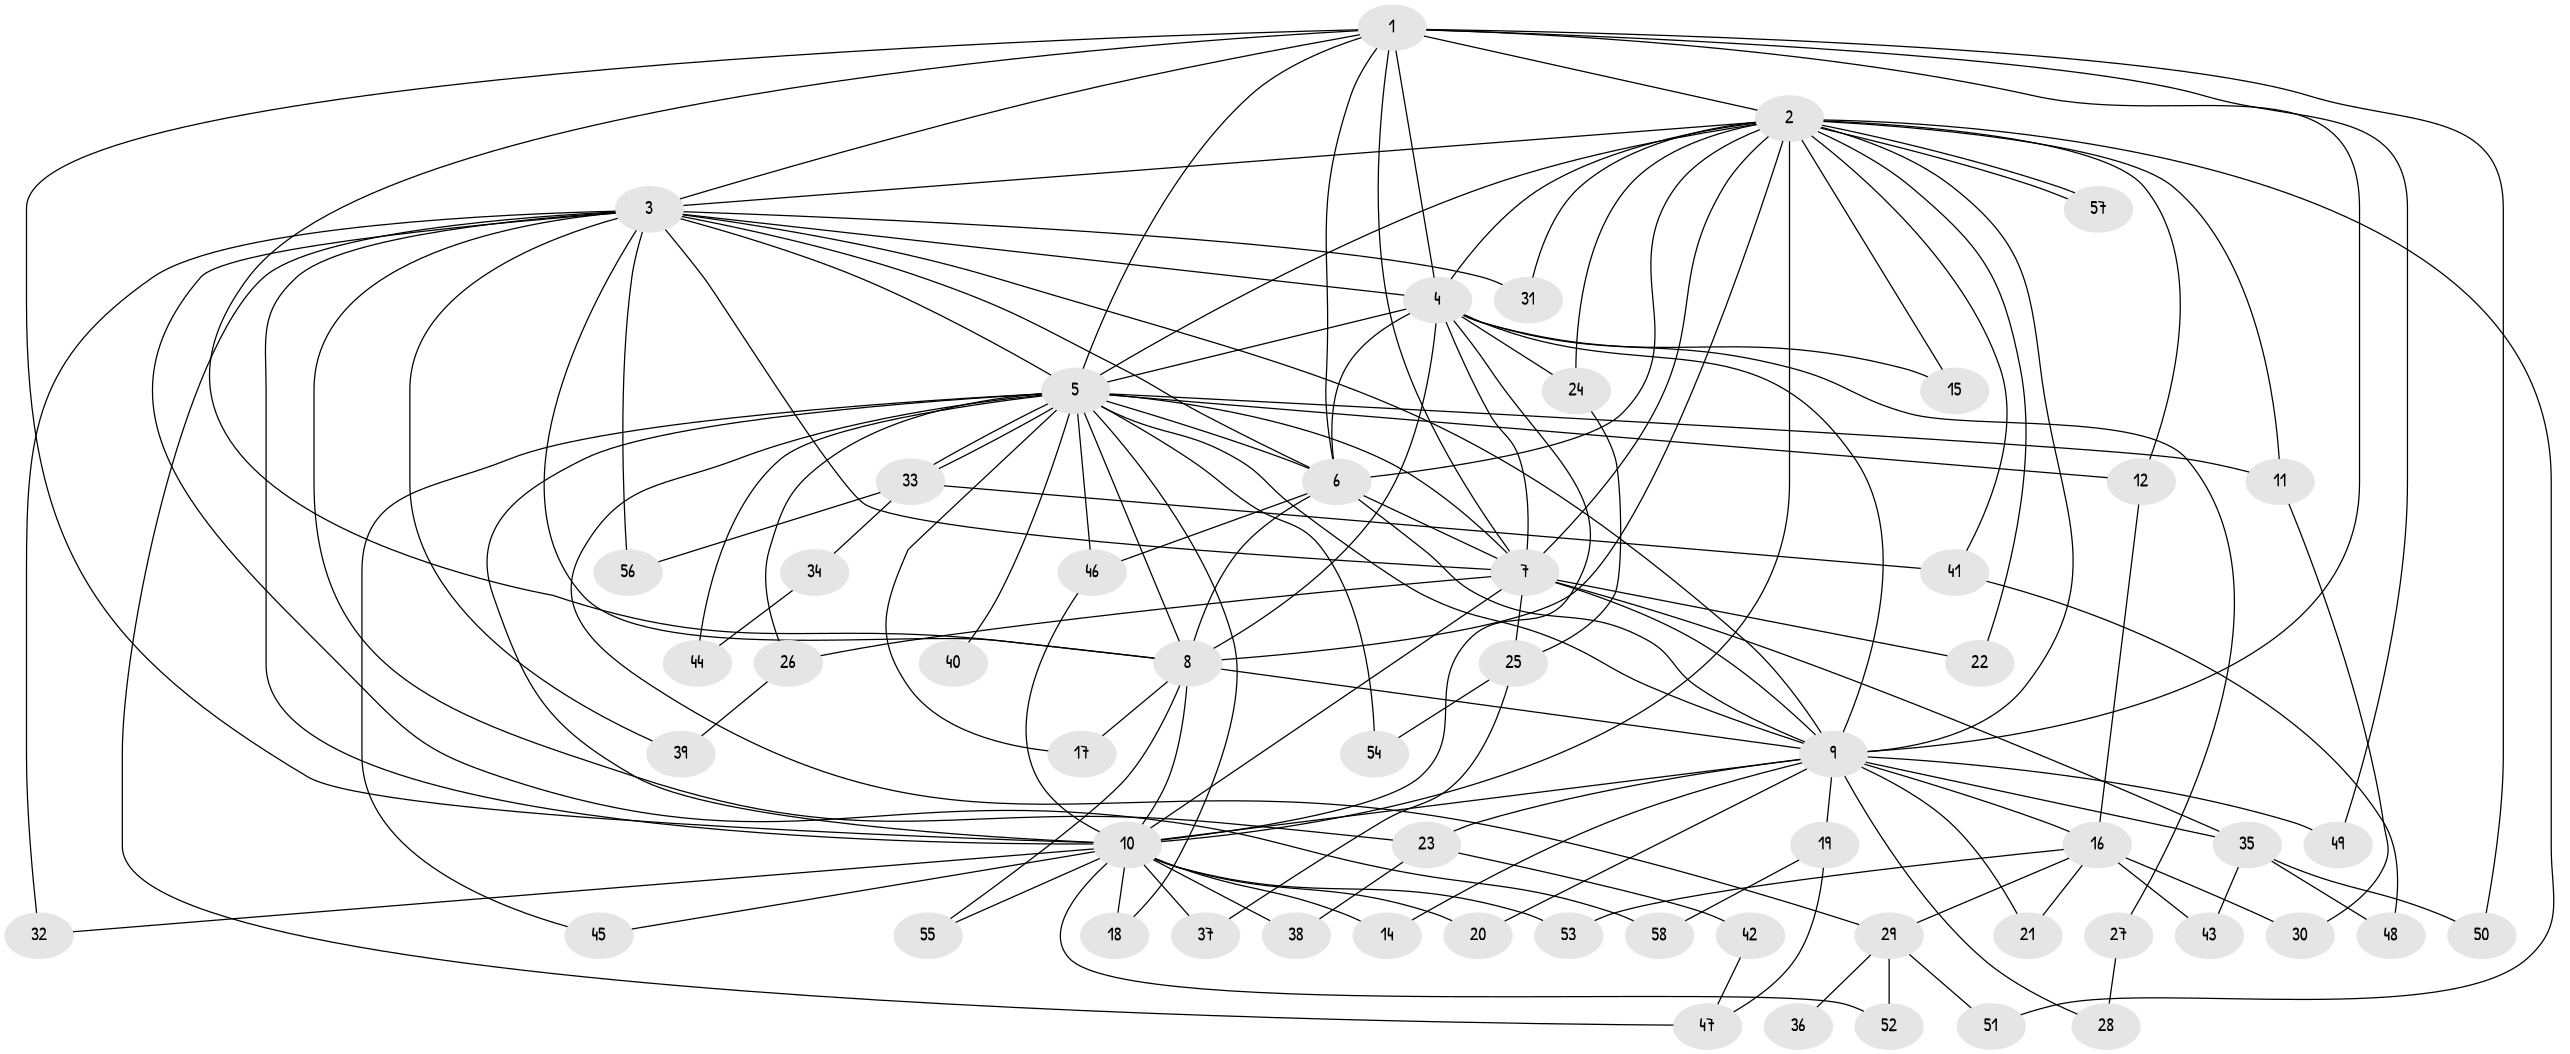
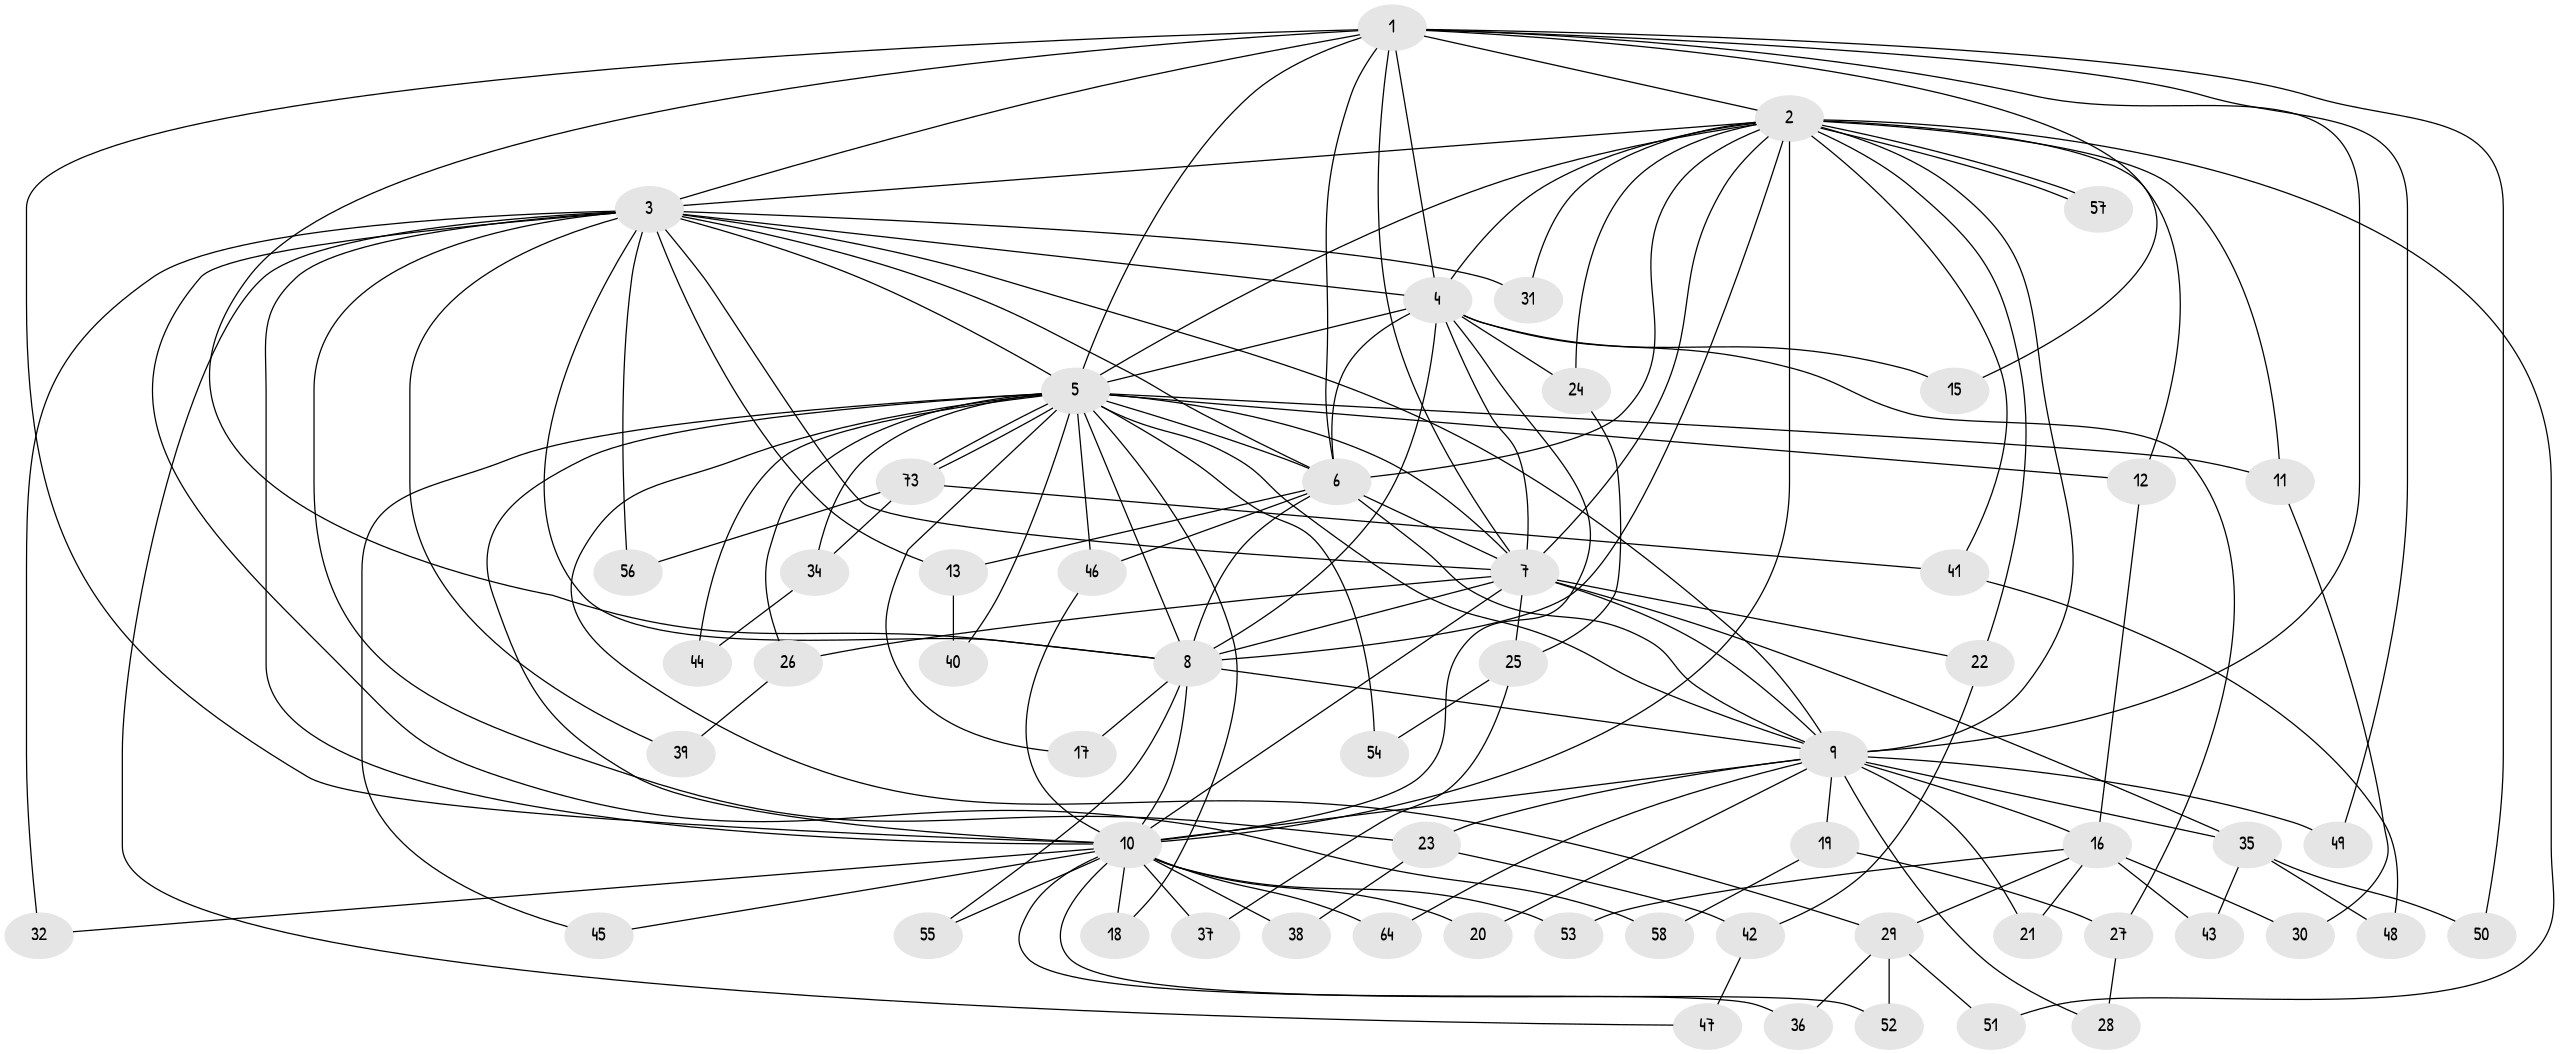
edge "2" -- "15": now "1" -- "15"
edge "4" -- "9": removed
edge "5" -- "34": added
node "33": label "33" -> "73"
node "13": added
edge "7" -- "8": added
edge "22" -- "42": added
node "14": label "14" -> "64"
edge "19" -- "47": now "19" -- "27"
edge "10" -- "36": added
